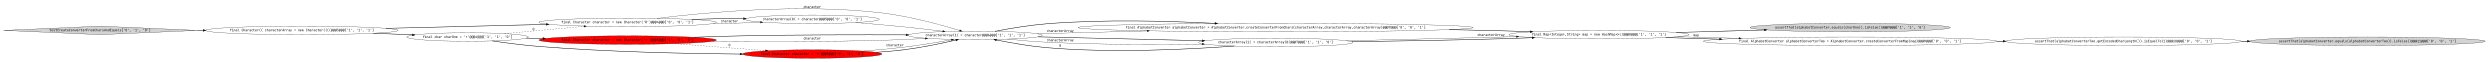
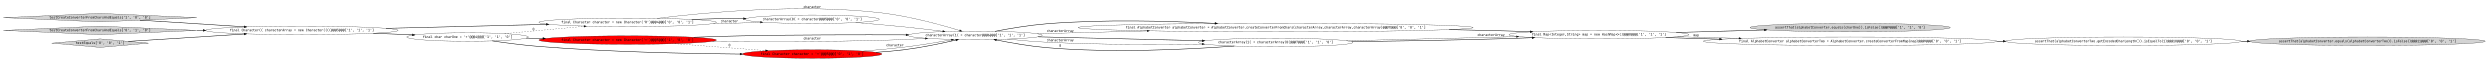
node "testCreateConverterFromCharsAndEquals['1', '0', '0']": added
node "testEquals['0', '0', '1']": added
